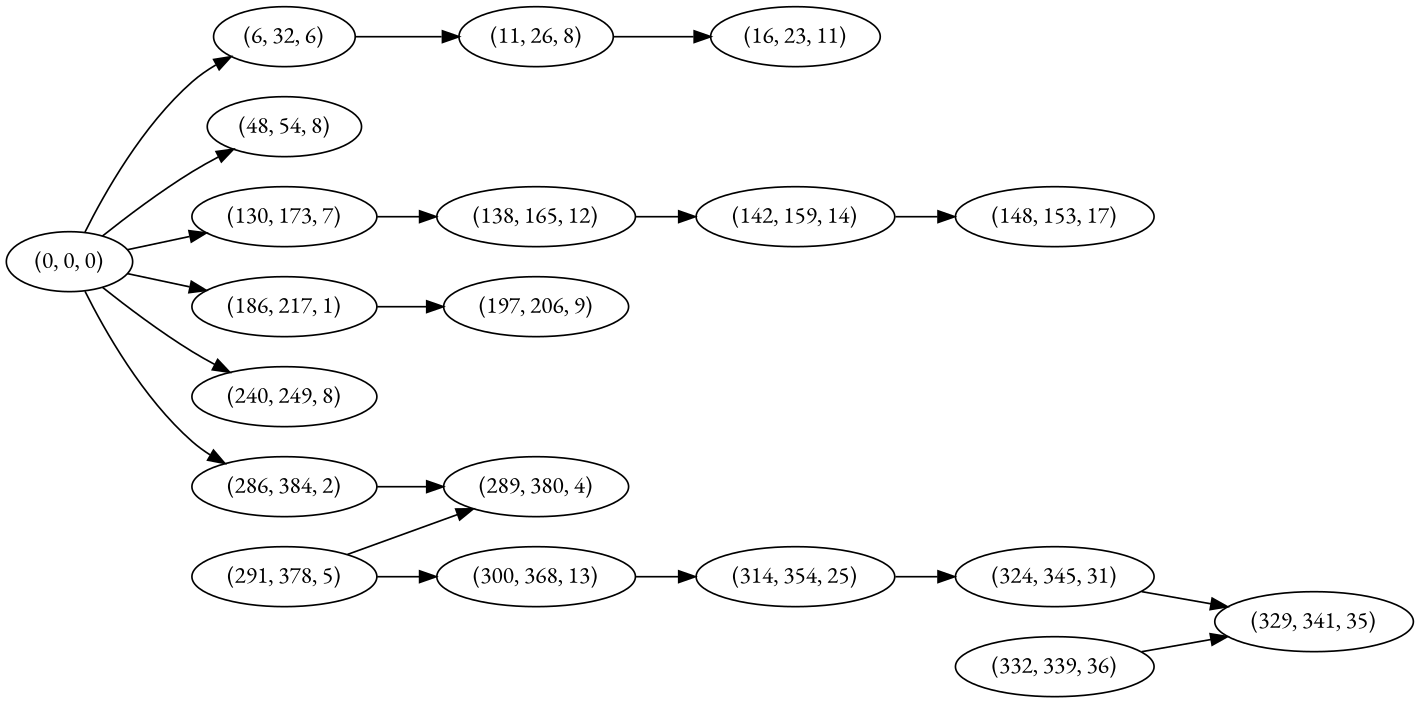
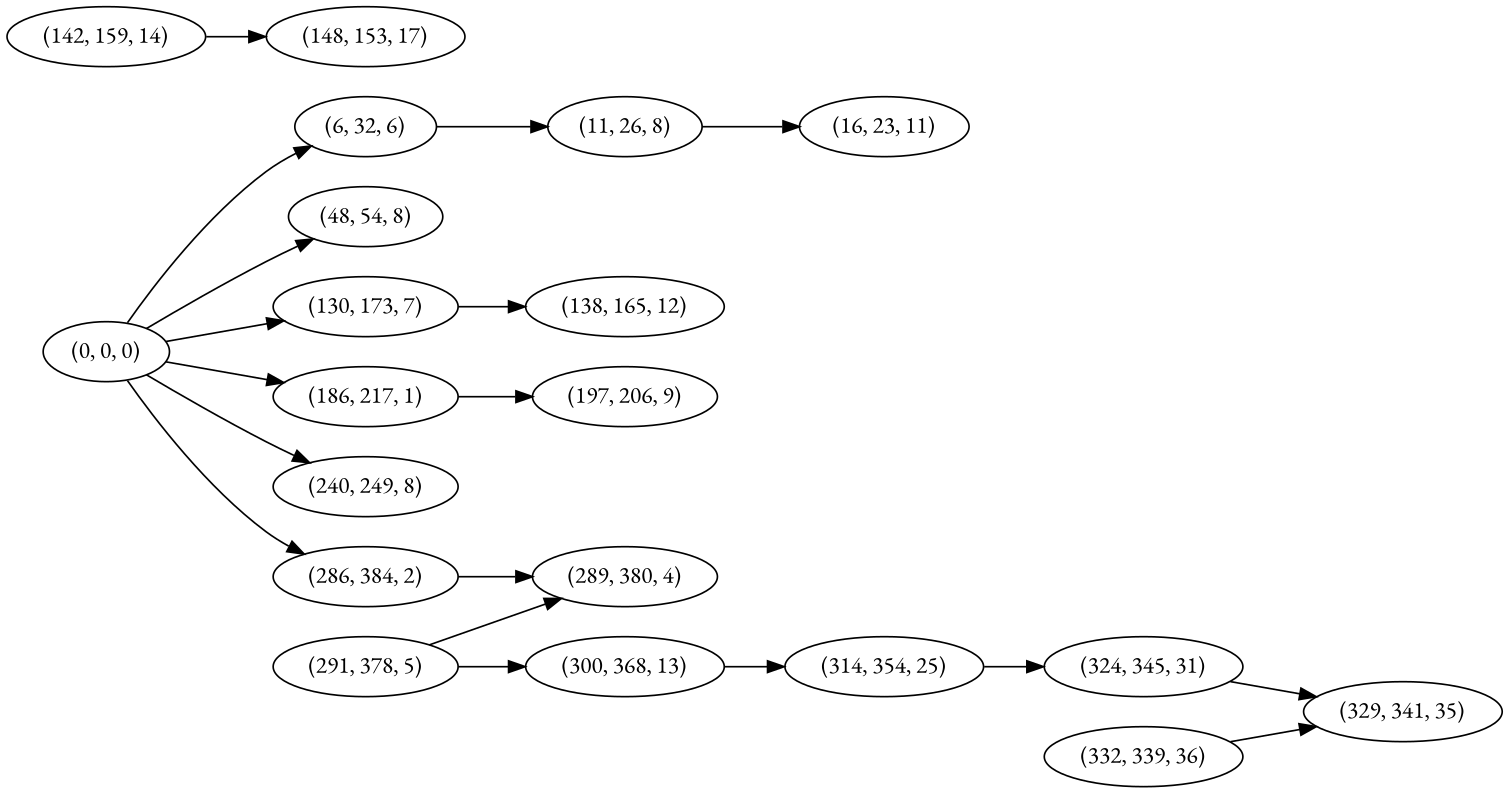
edge "(138, 165, 12)" -> "(142, 159, 14)": removed
